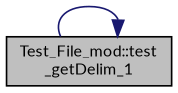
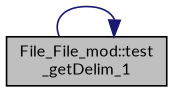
node "Test_File_mod::test _getDelim_1": label "Test_File_mod::test _getDelim_1" -> "File_File_mod::test _getDelim_1"
